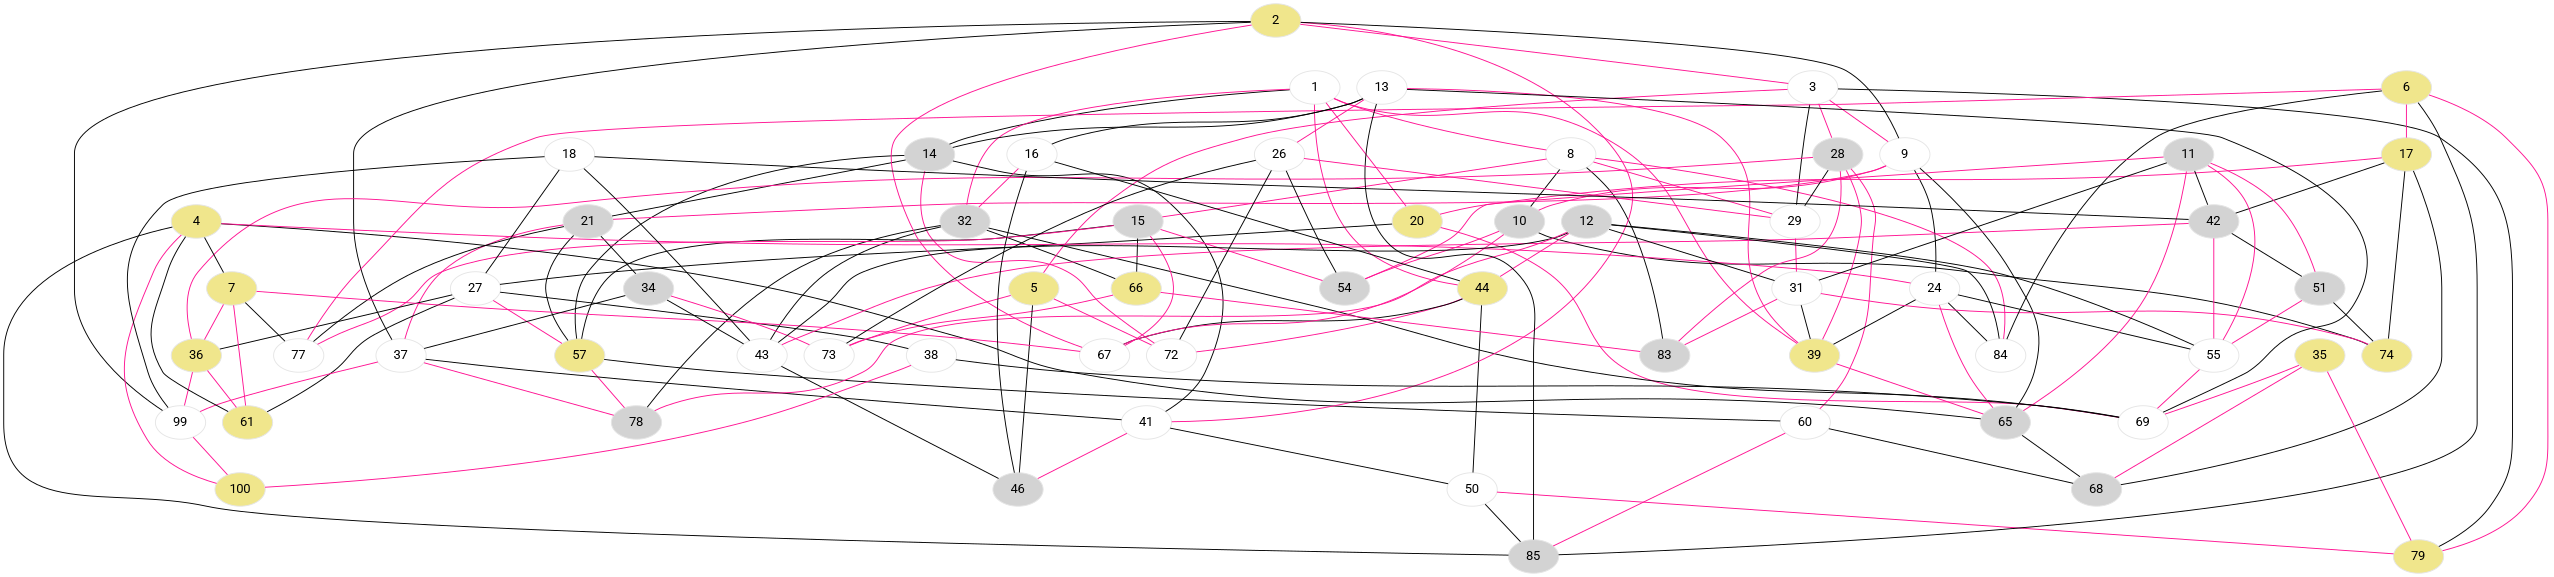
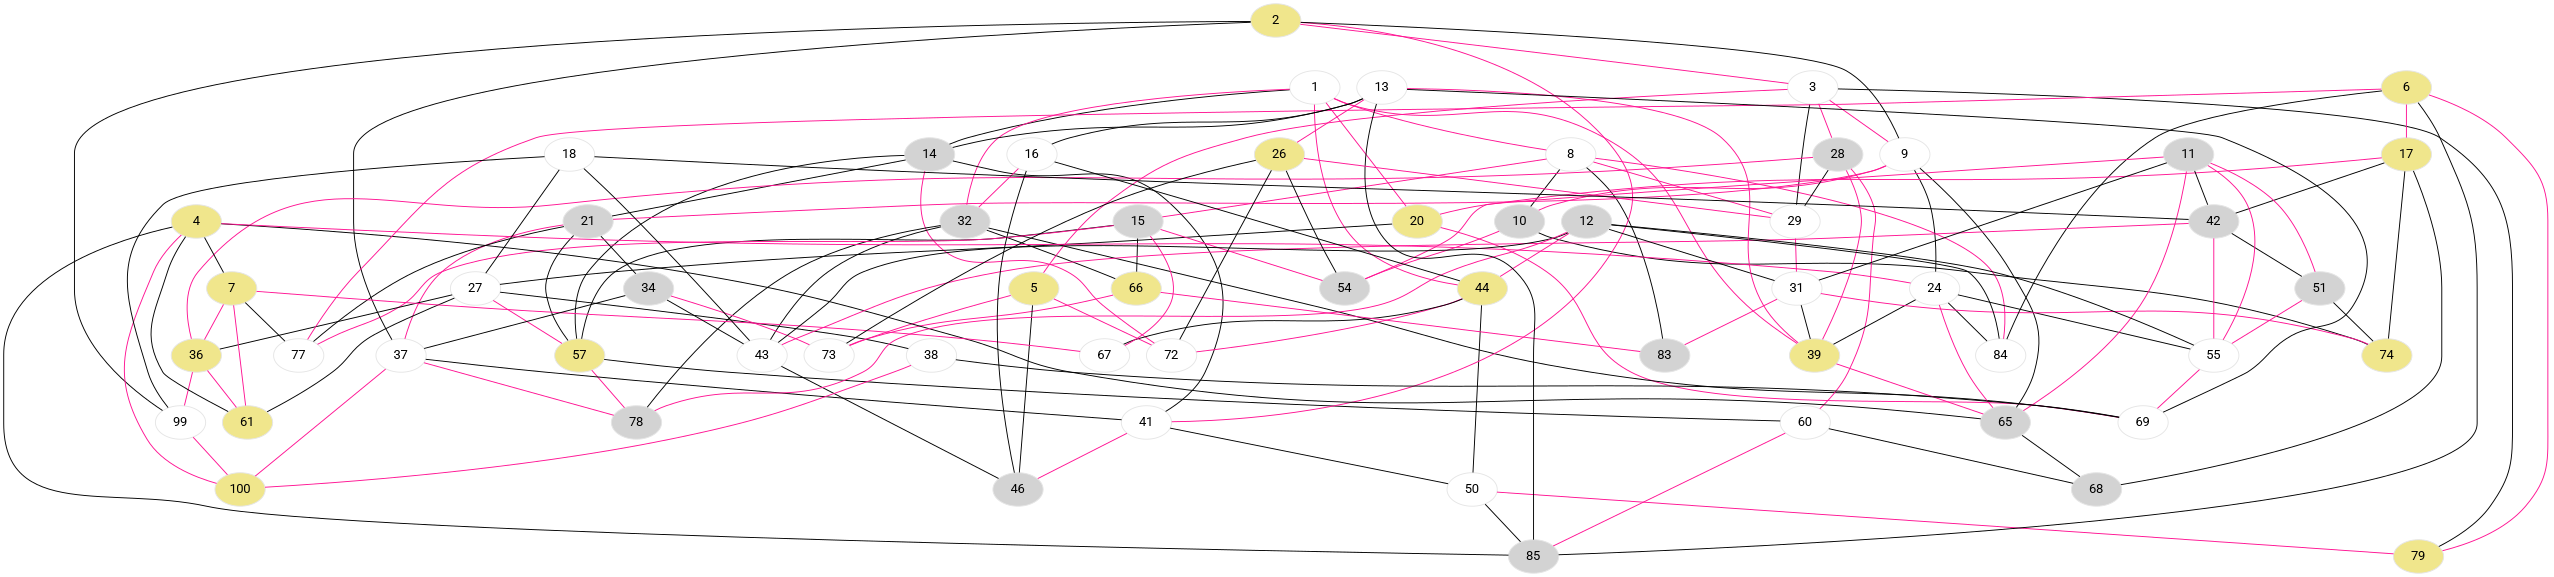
edge "2" -- "67": removed
node "26": fillcolor white -> khaki
edge "28" -- "83": removed
edge "10" -- "67": removed
node "35": removed
edge "37" -- "99": now "37" -- "100"
